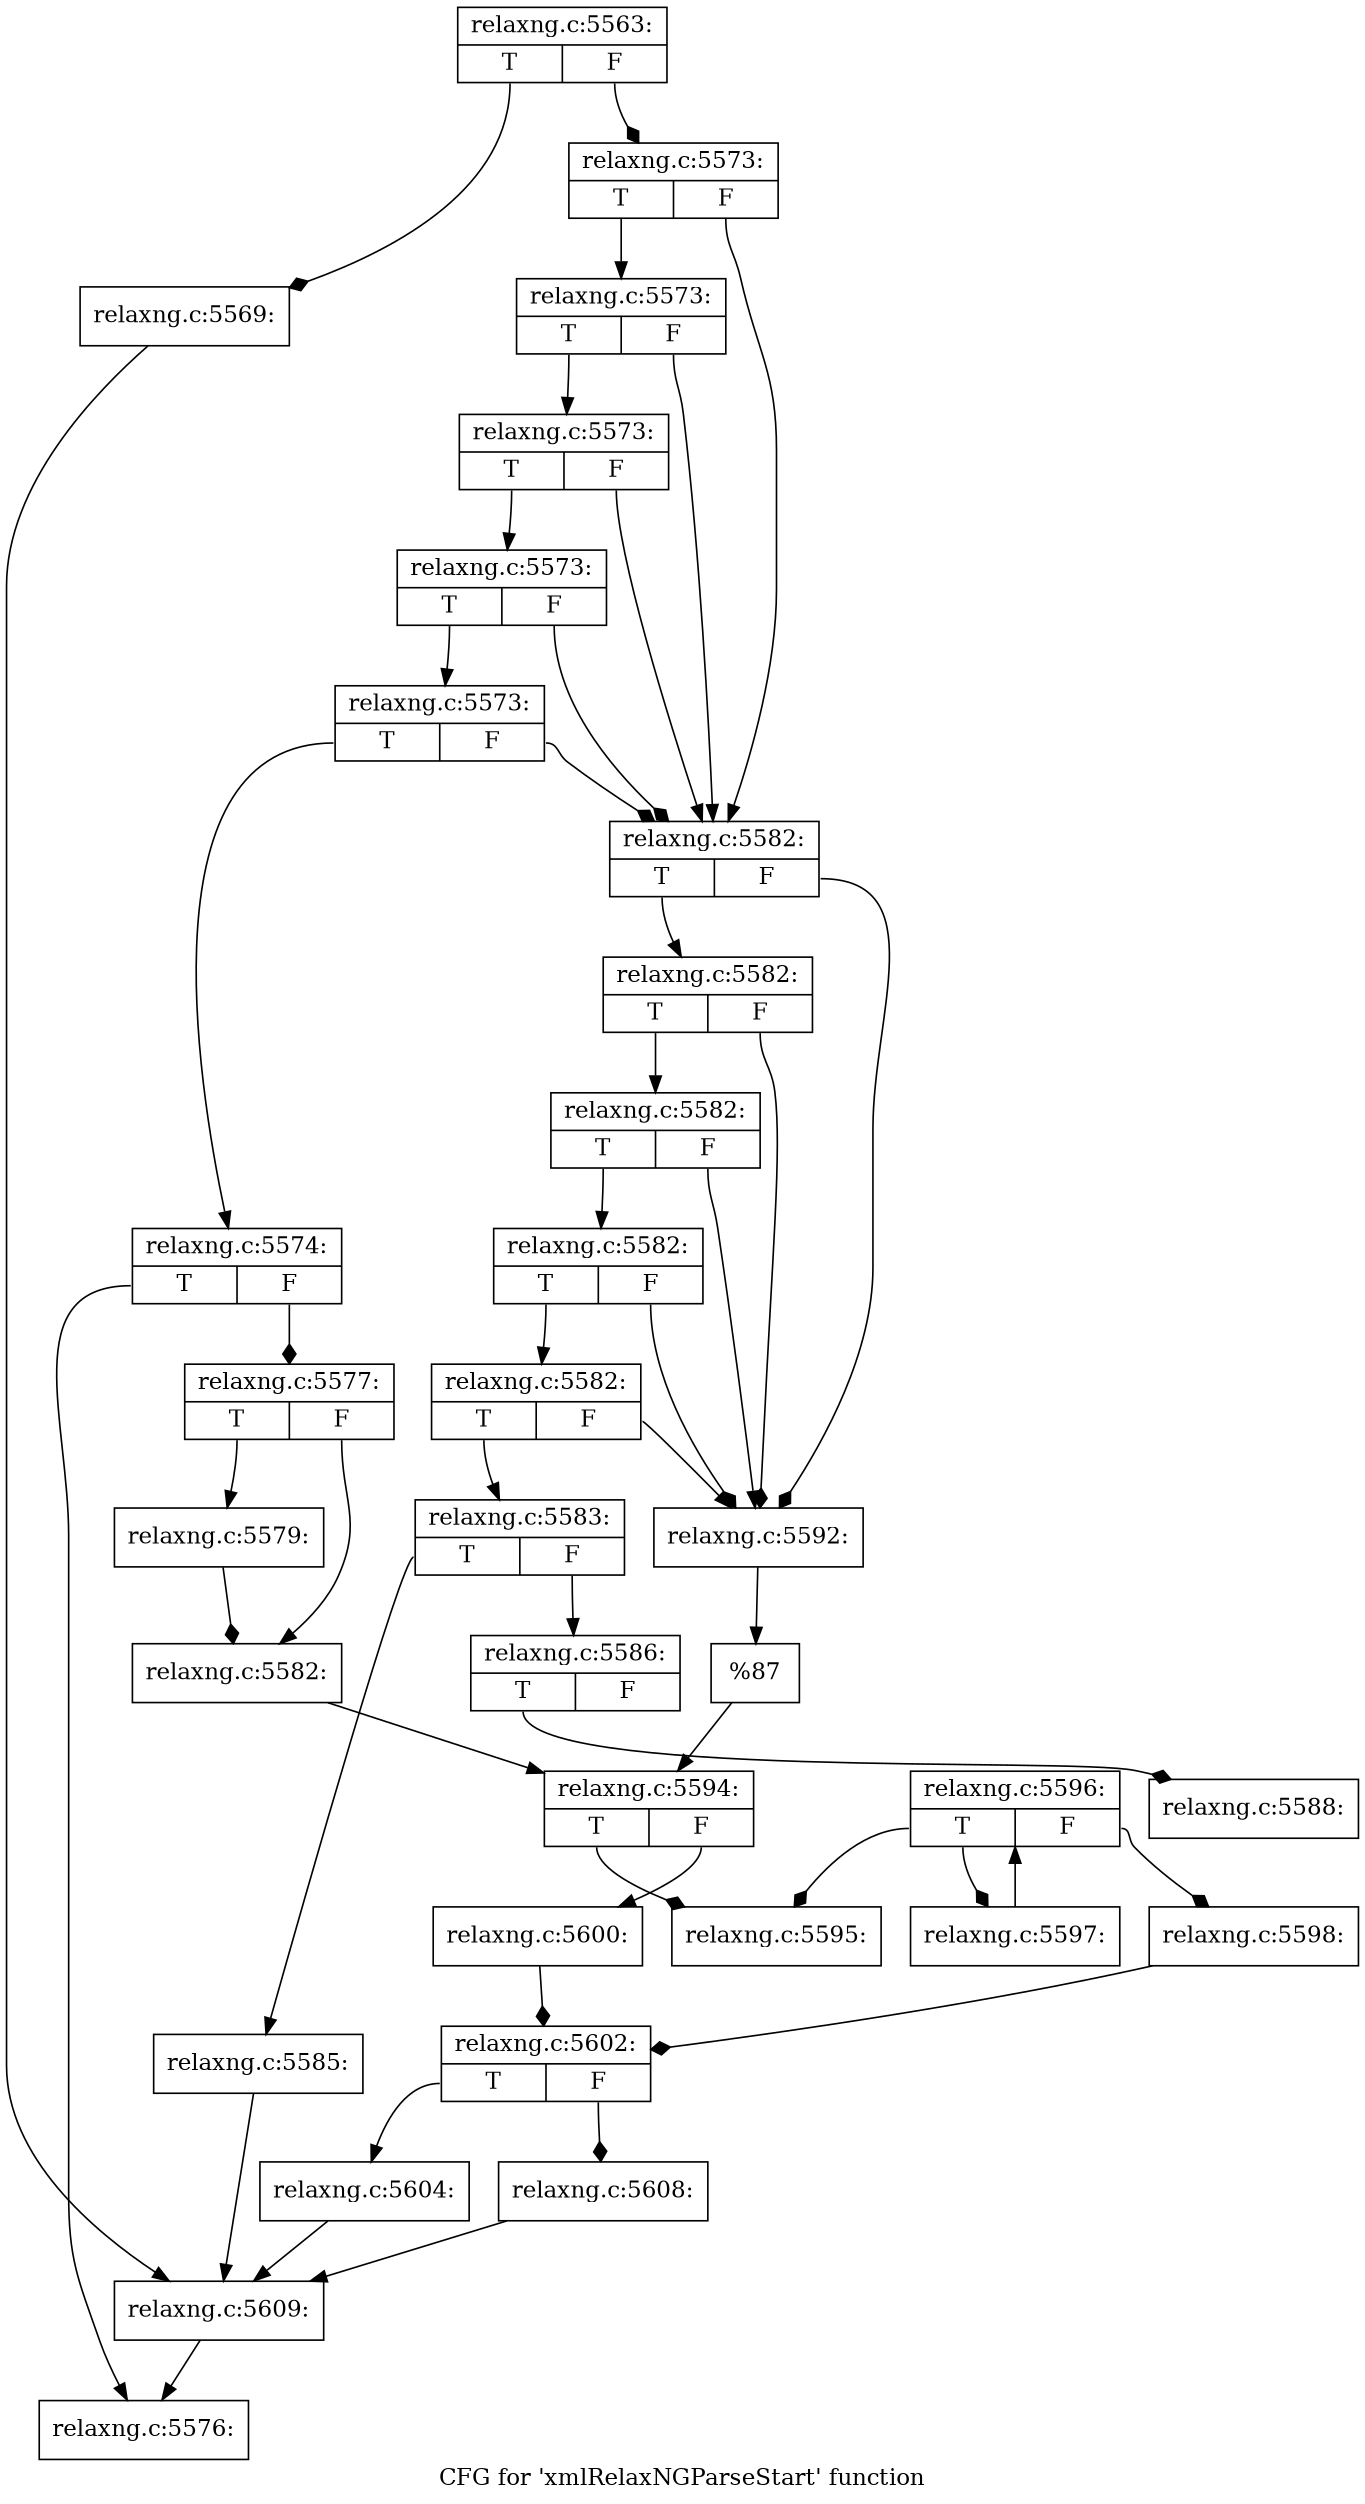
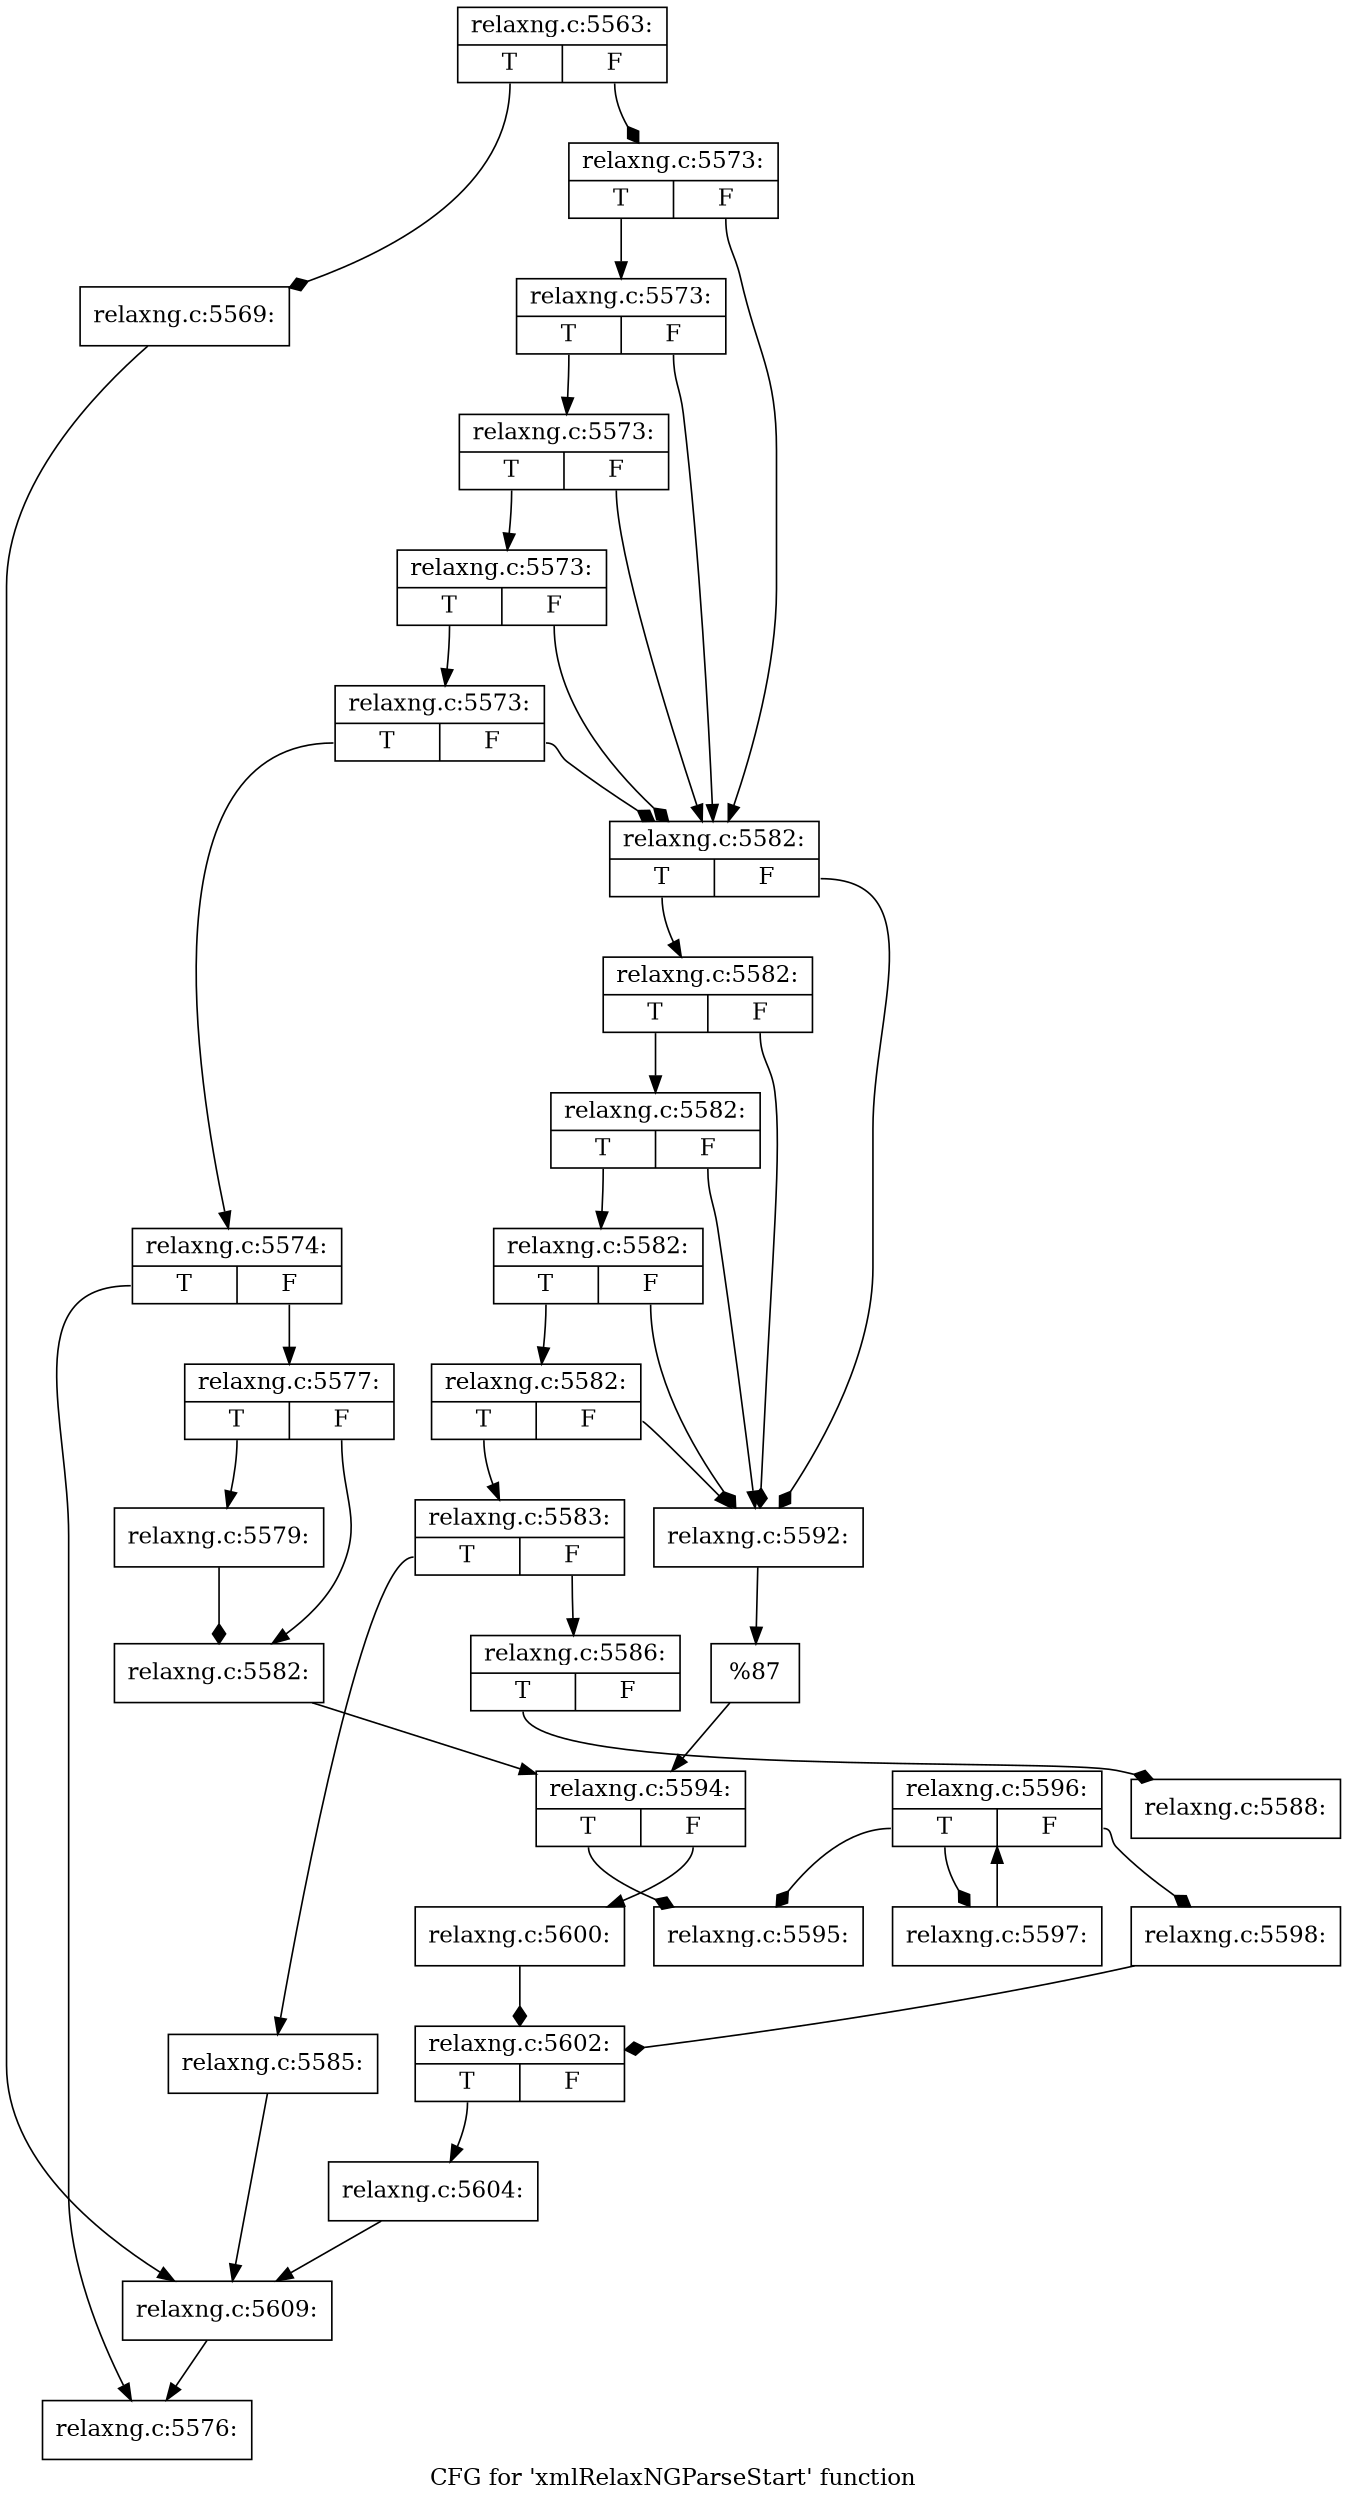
edge "relaxng.c:5574:" -> "relaxng.c:5577:": arrowhead diamond -> normal
node "relaxng.c:5608:": removed
